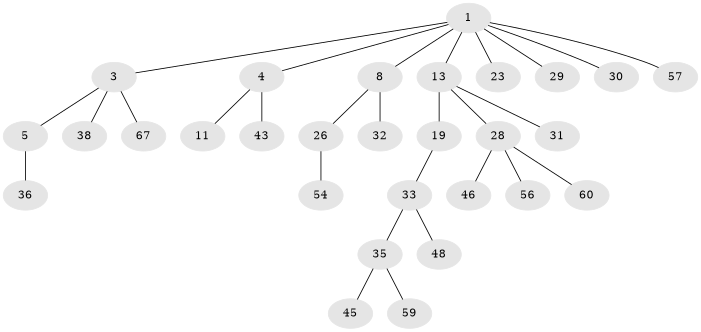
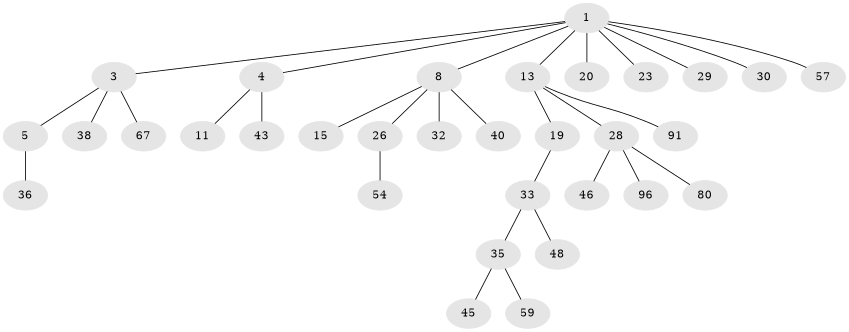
node "20": added
node "15": added
node "40": added
node "31": label "31" -> "91"
node "56": label "56" -> "96"
node "60": label "60" -> "80"
